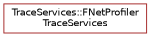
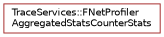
node "TraceServices::FNetProfiler TraceServices": label "TraceServices::FNetProfiler TraceServices" -> "TraceServices::FNetProfiler AggregatedStatsCounterStats"
